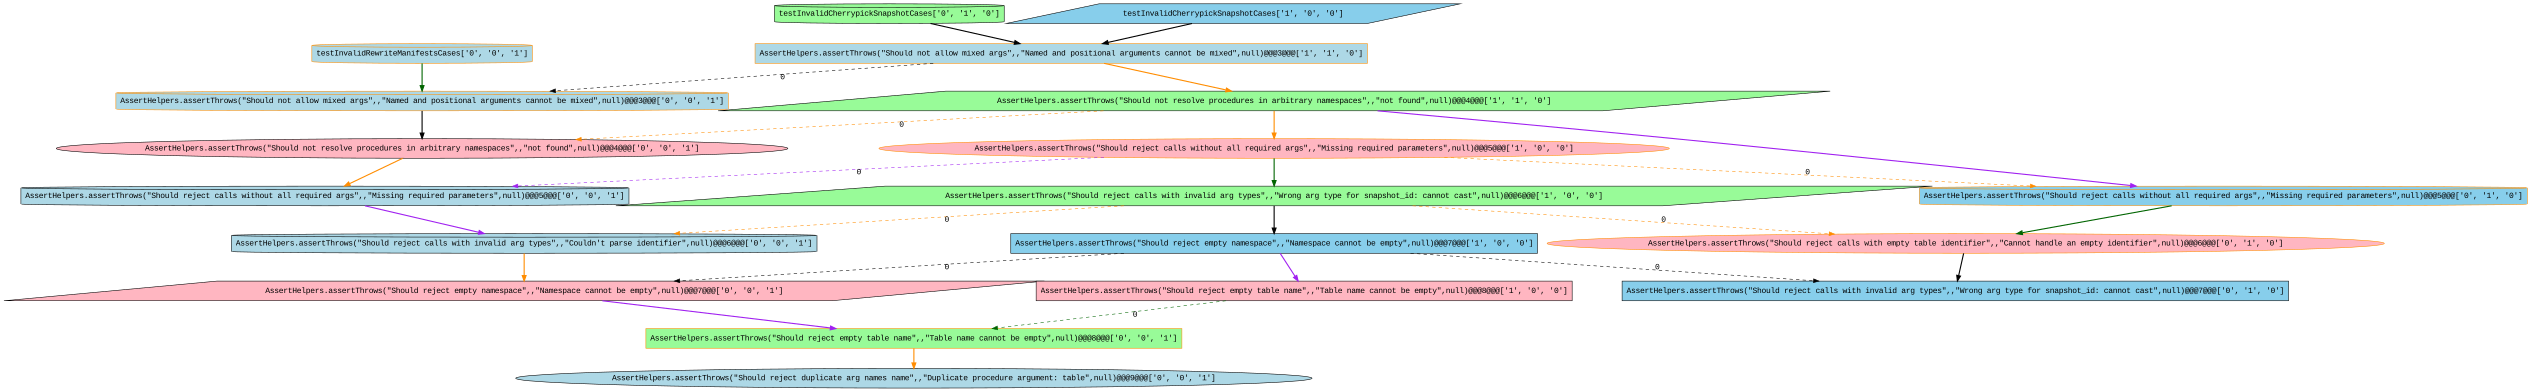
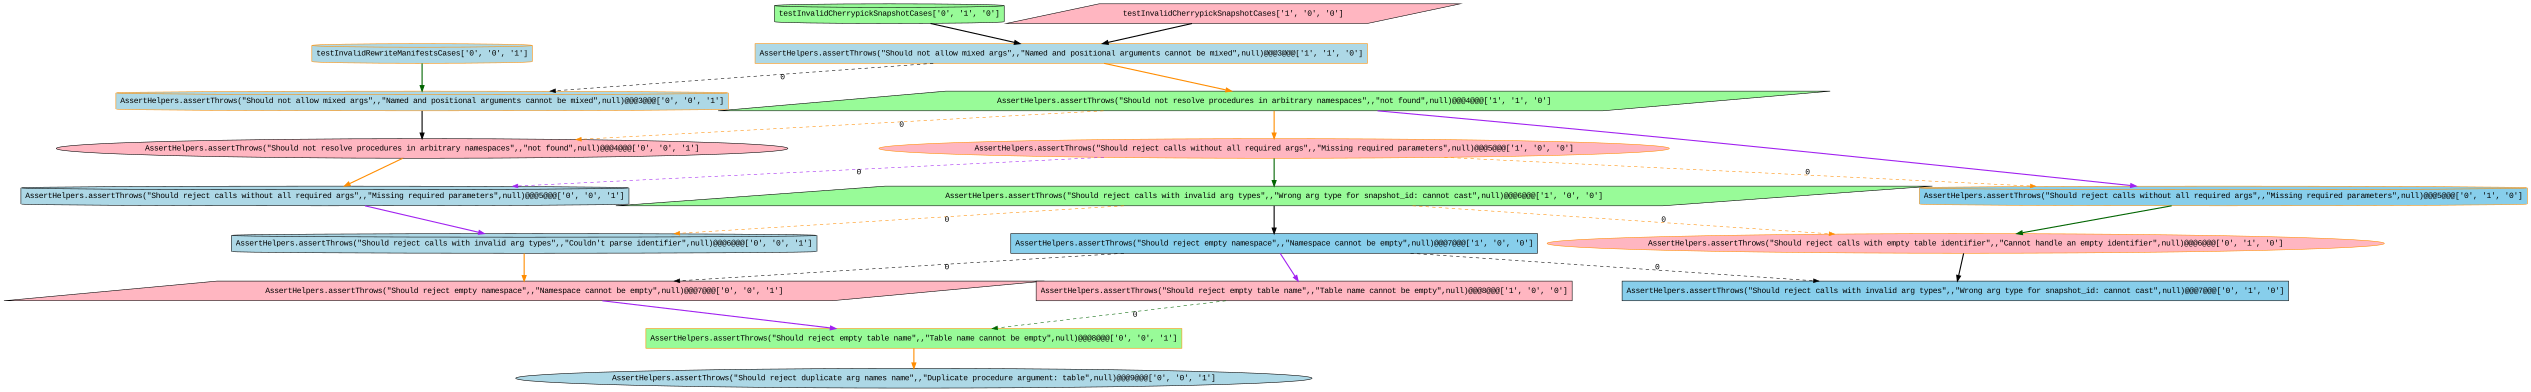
node "testInvalidCherrypickSnapshotCases['1', '0', '0']": fillcolor skyblue -> lightpink
